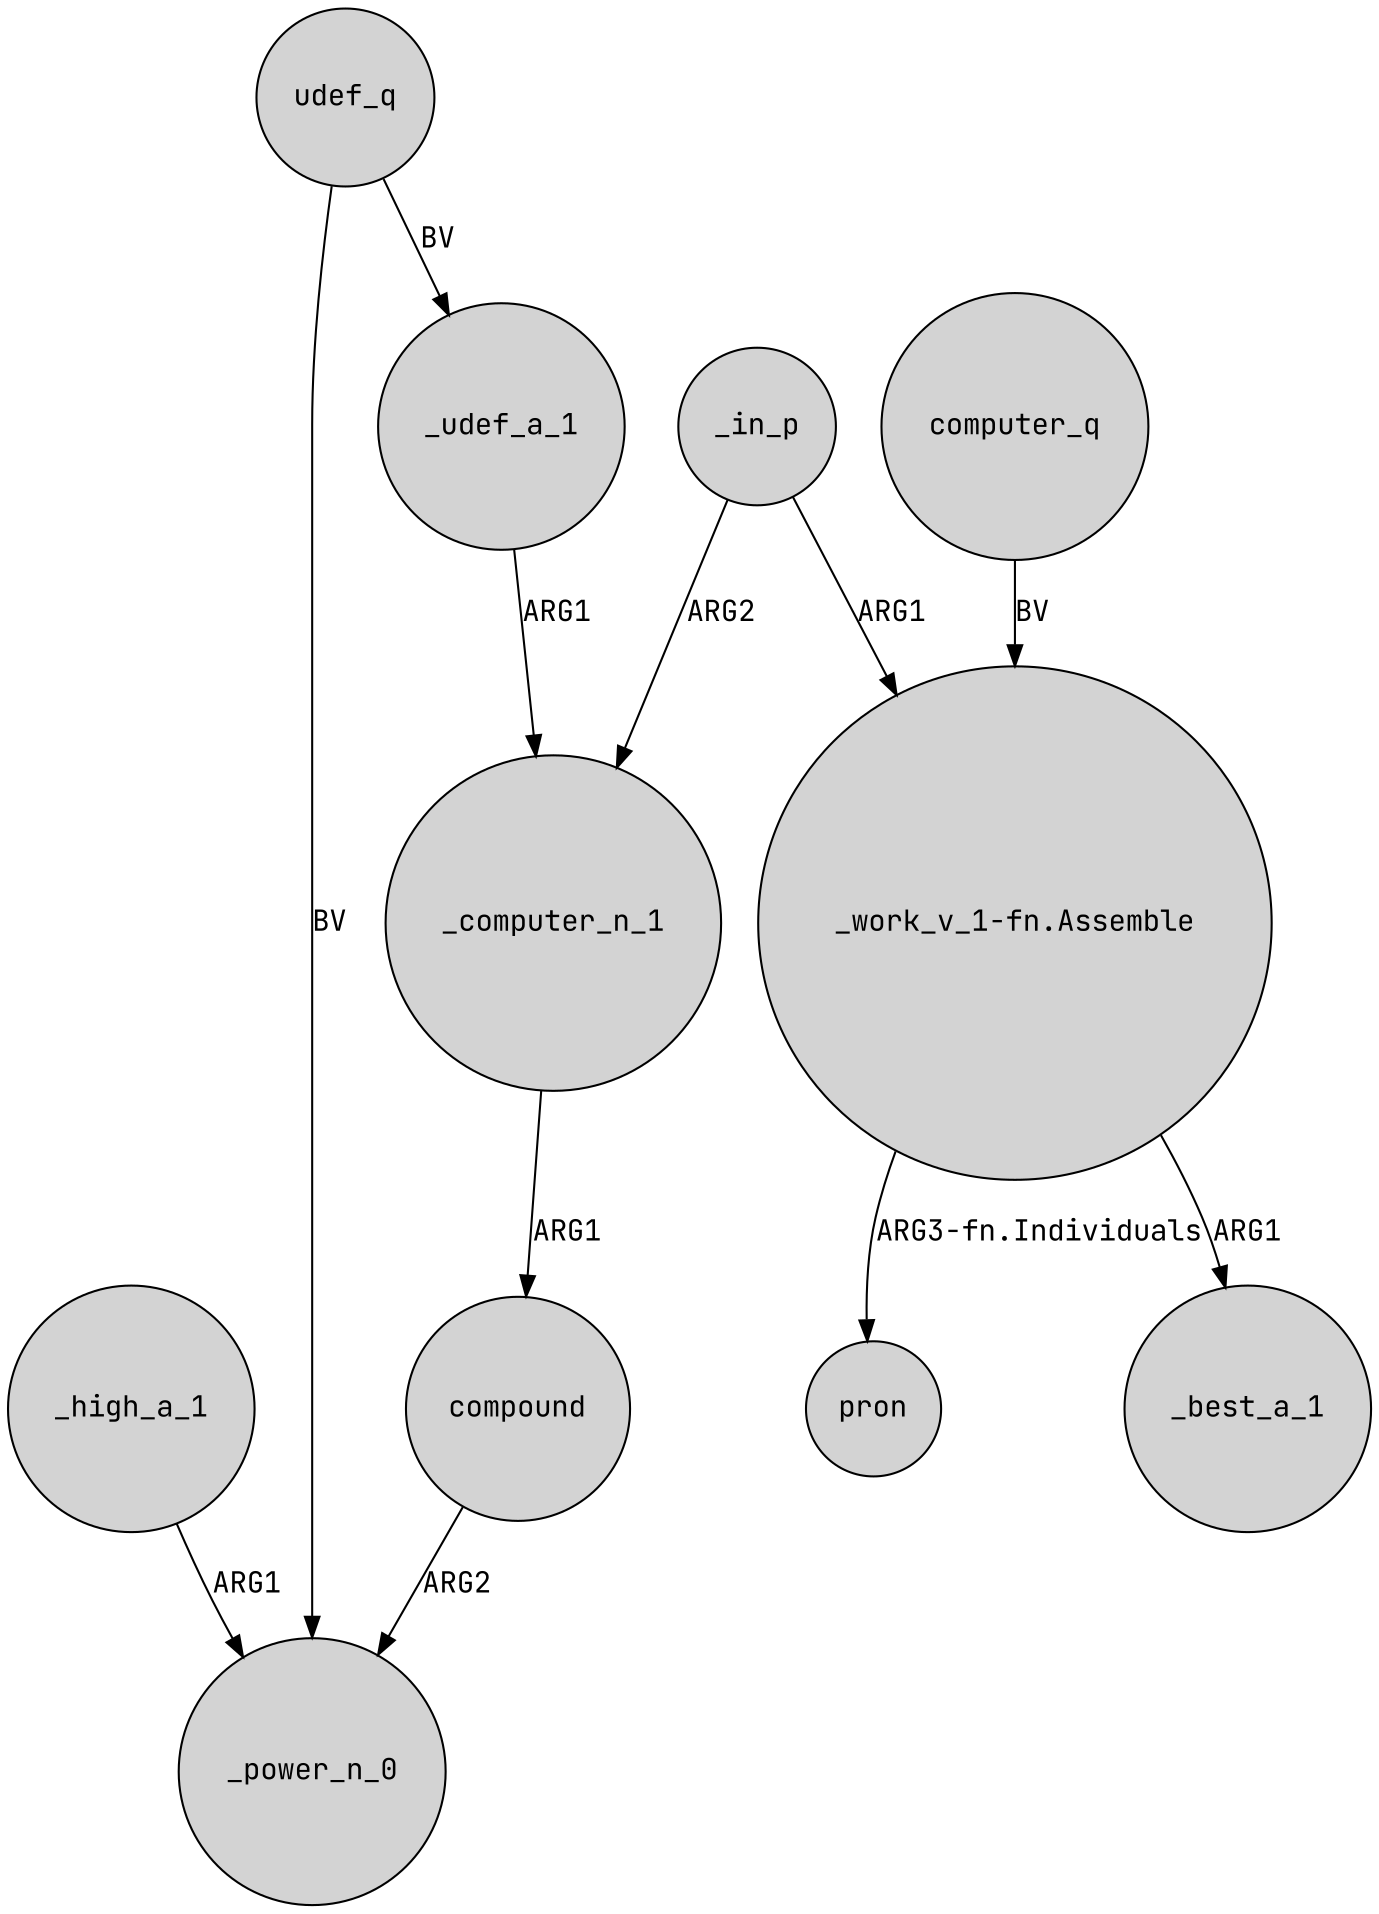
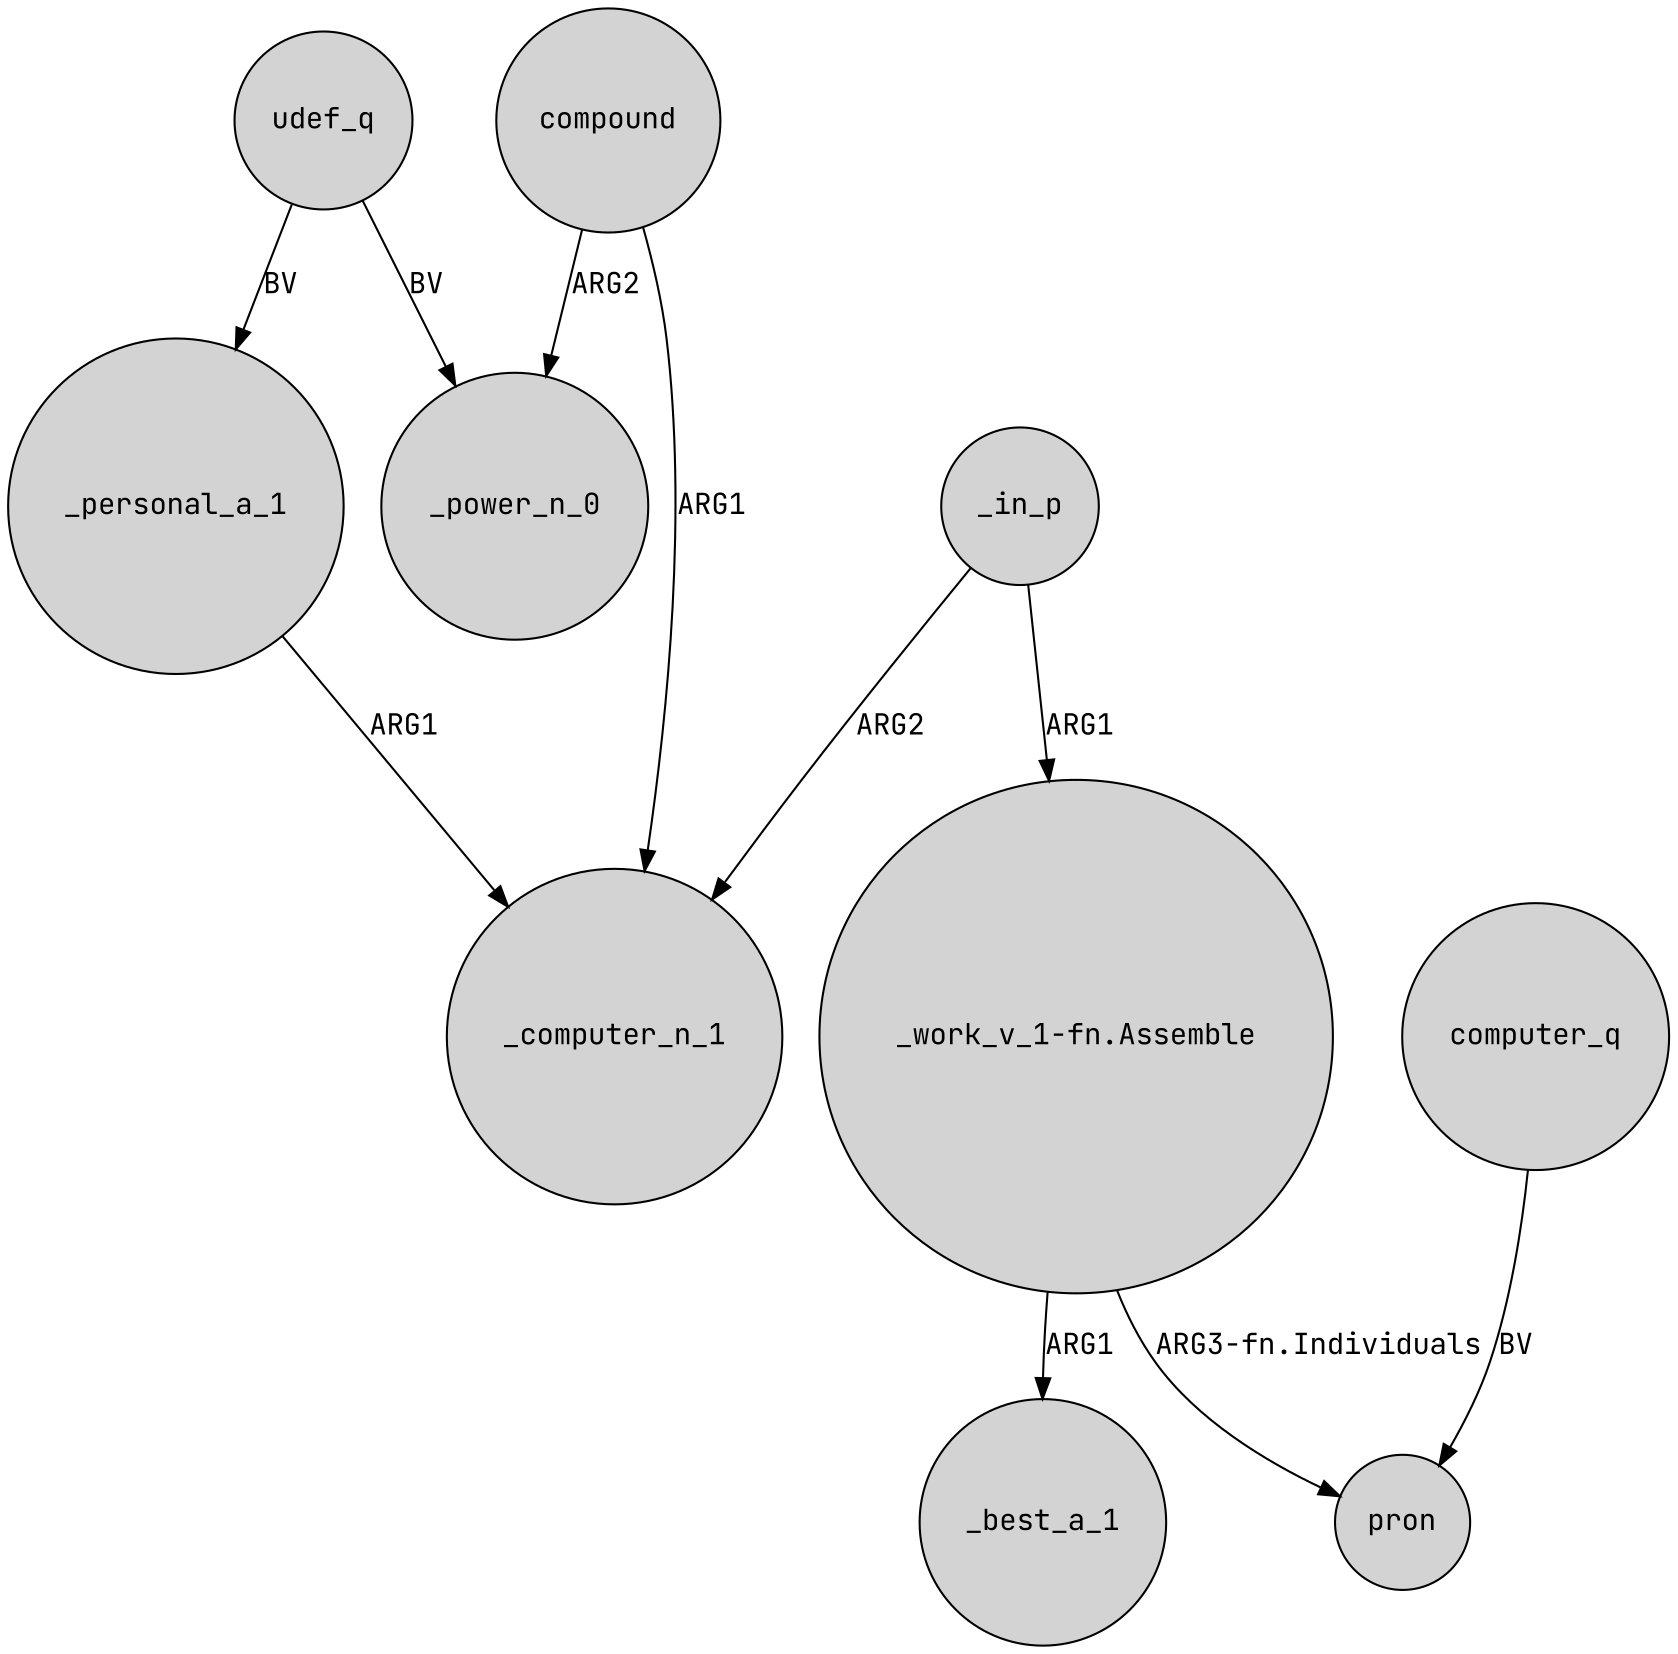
node "_udef_a_1": label "_udef_a_1" -> "_personal_a_1"
edge "computer_q" -> "_work_v_1-fn.Assemble": now "computer_q" -> "pron"
edge "_computer_n_1" -> "compound": reversed
node "_high_a_1": removed
